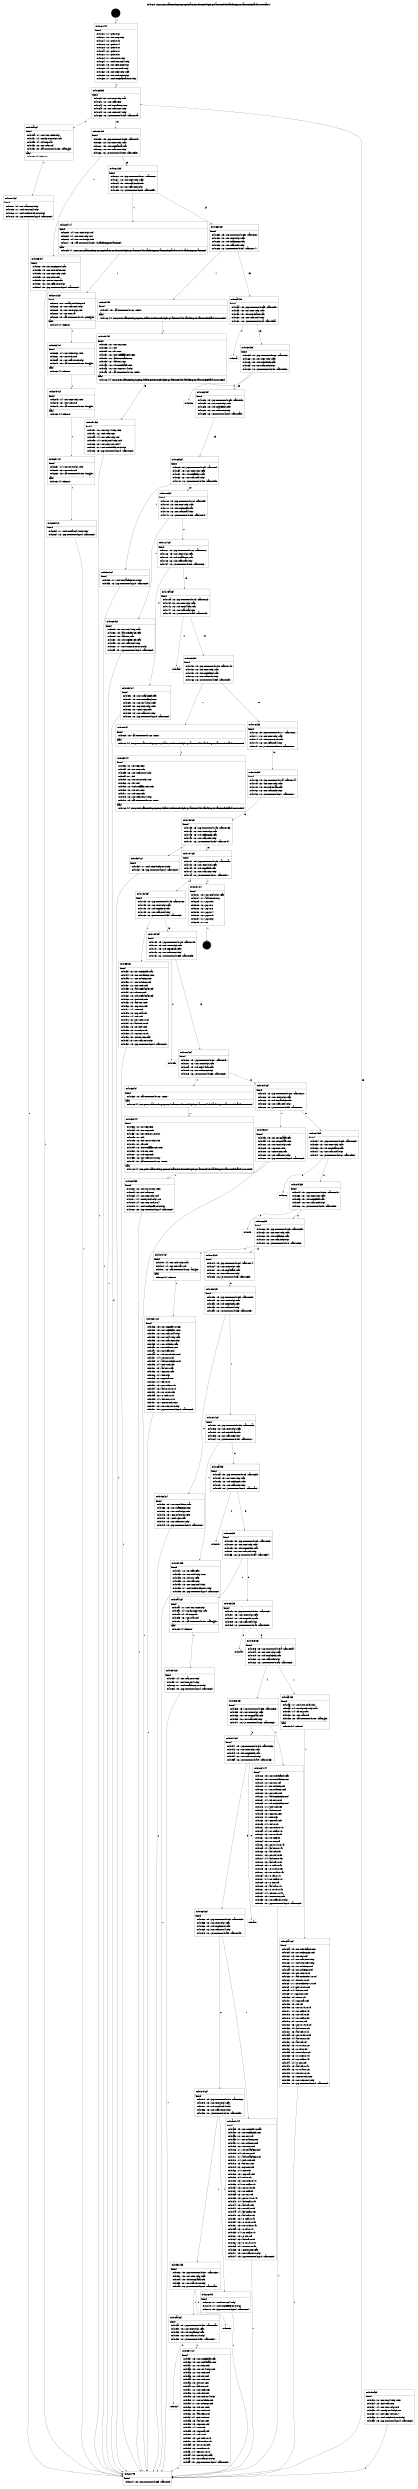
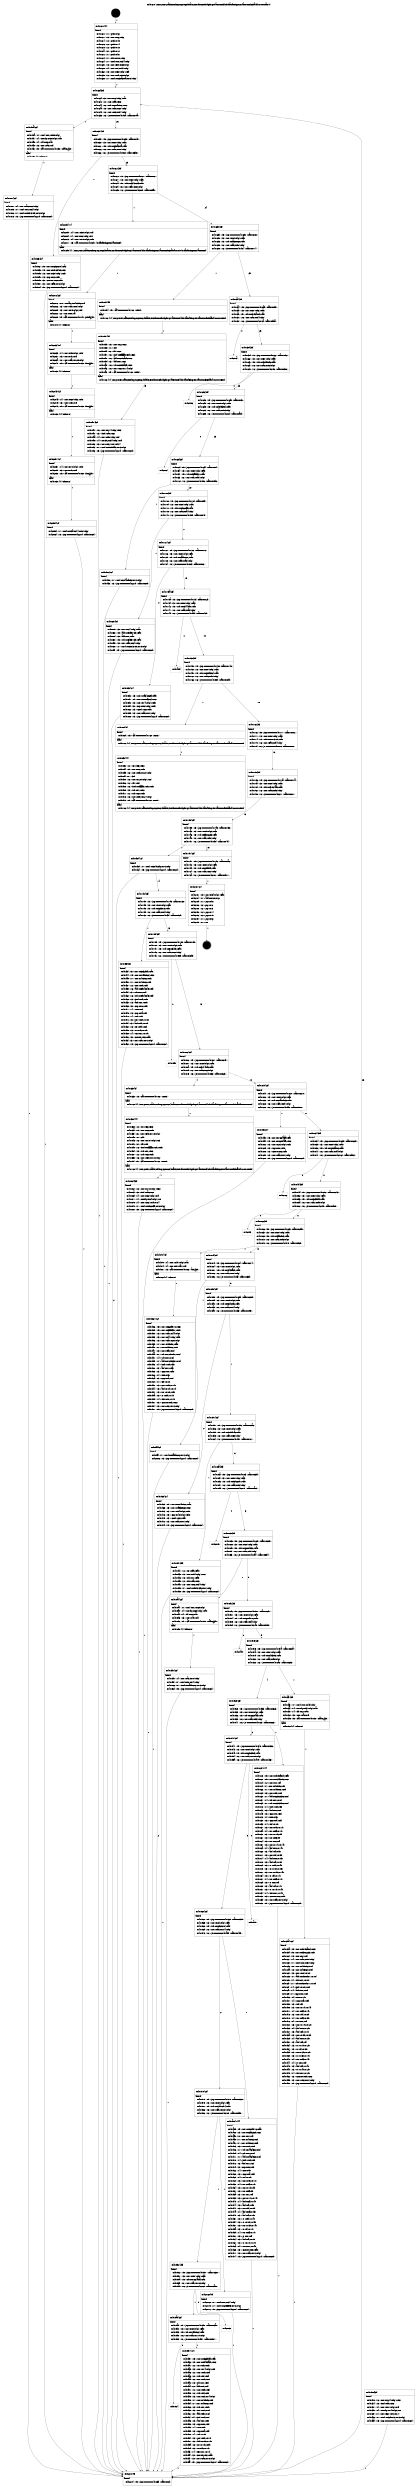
node "0x4020cd": added
edge "0x4017b7 [25]" -> "0x4017d0 [25]": now "0x401d5d [12]" -> "0x4017d0 [25]"
edge "0x401bf8 [27]" -> "0x401e64 [33]": now "0x401e38 [44]" -> "0x401e64 [33]"
node "0x401fff [12]": added
